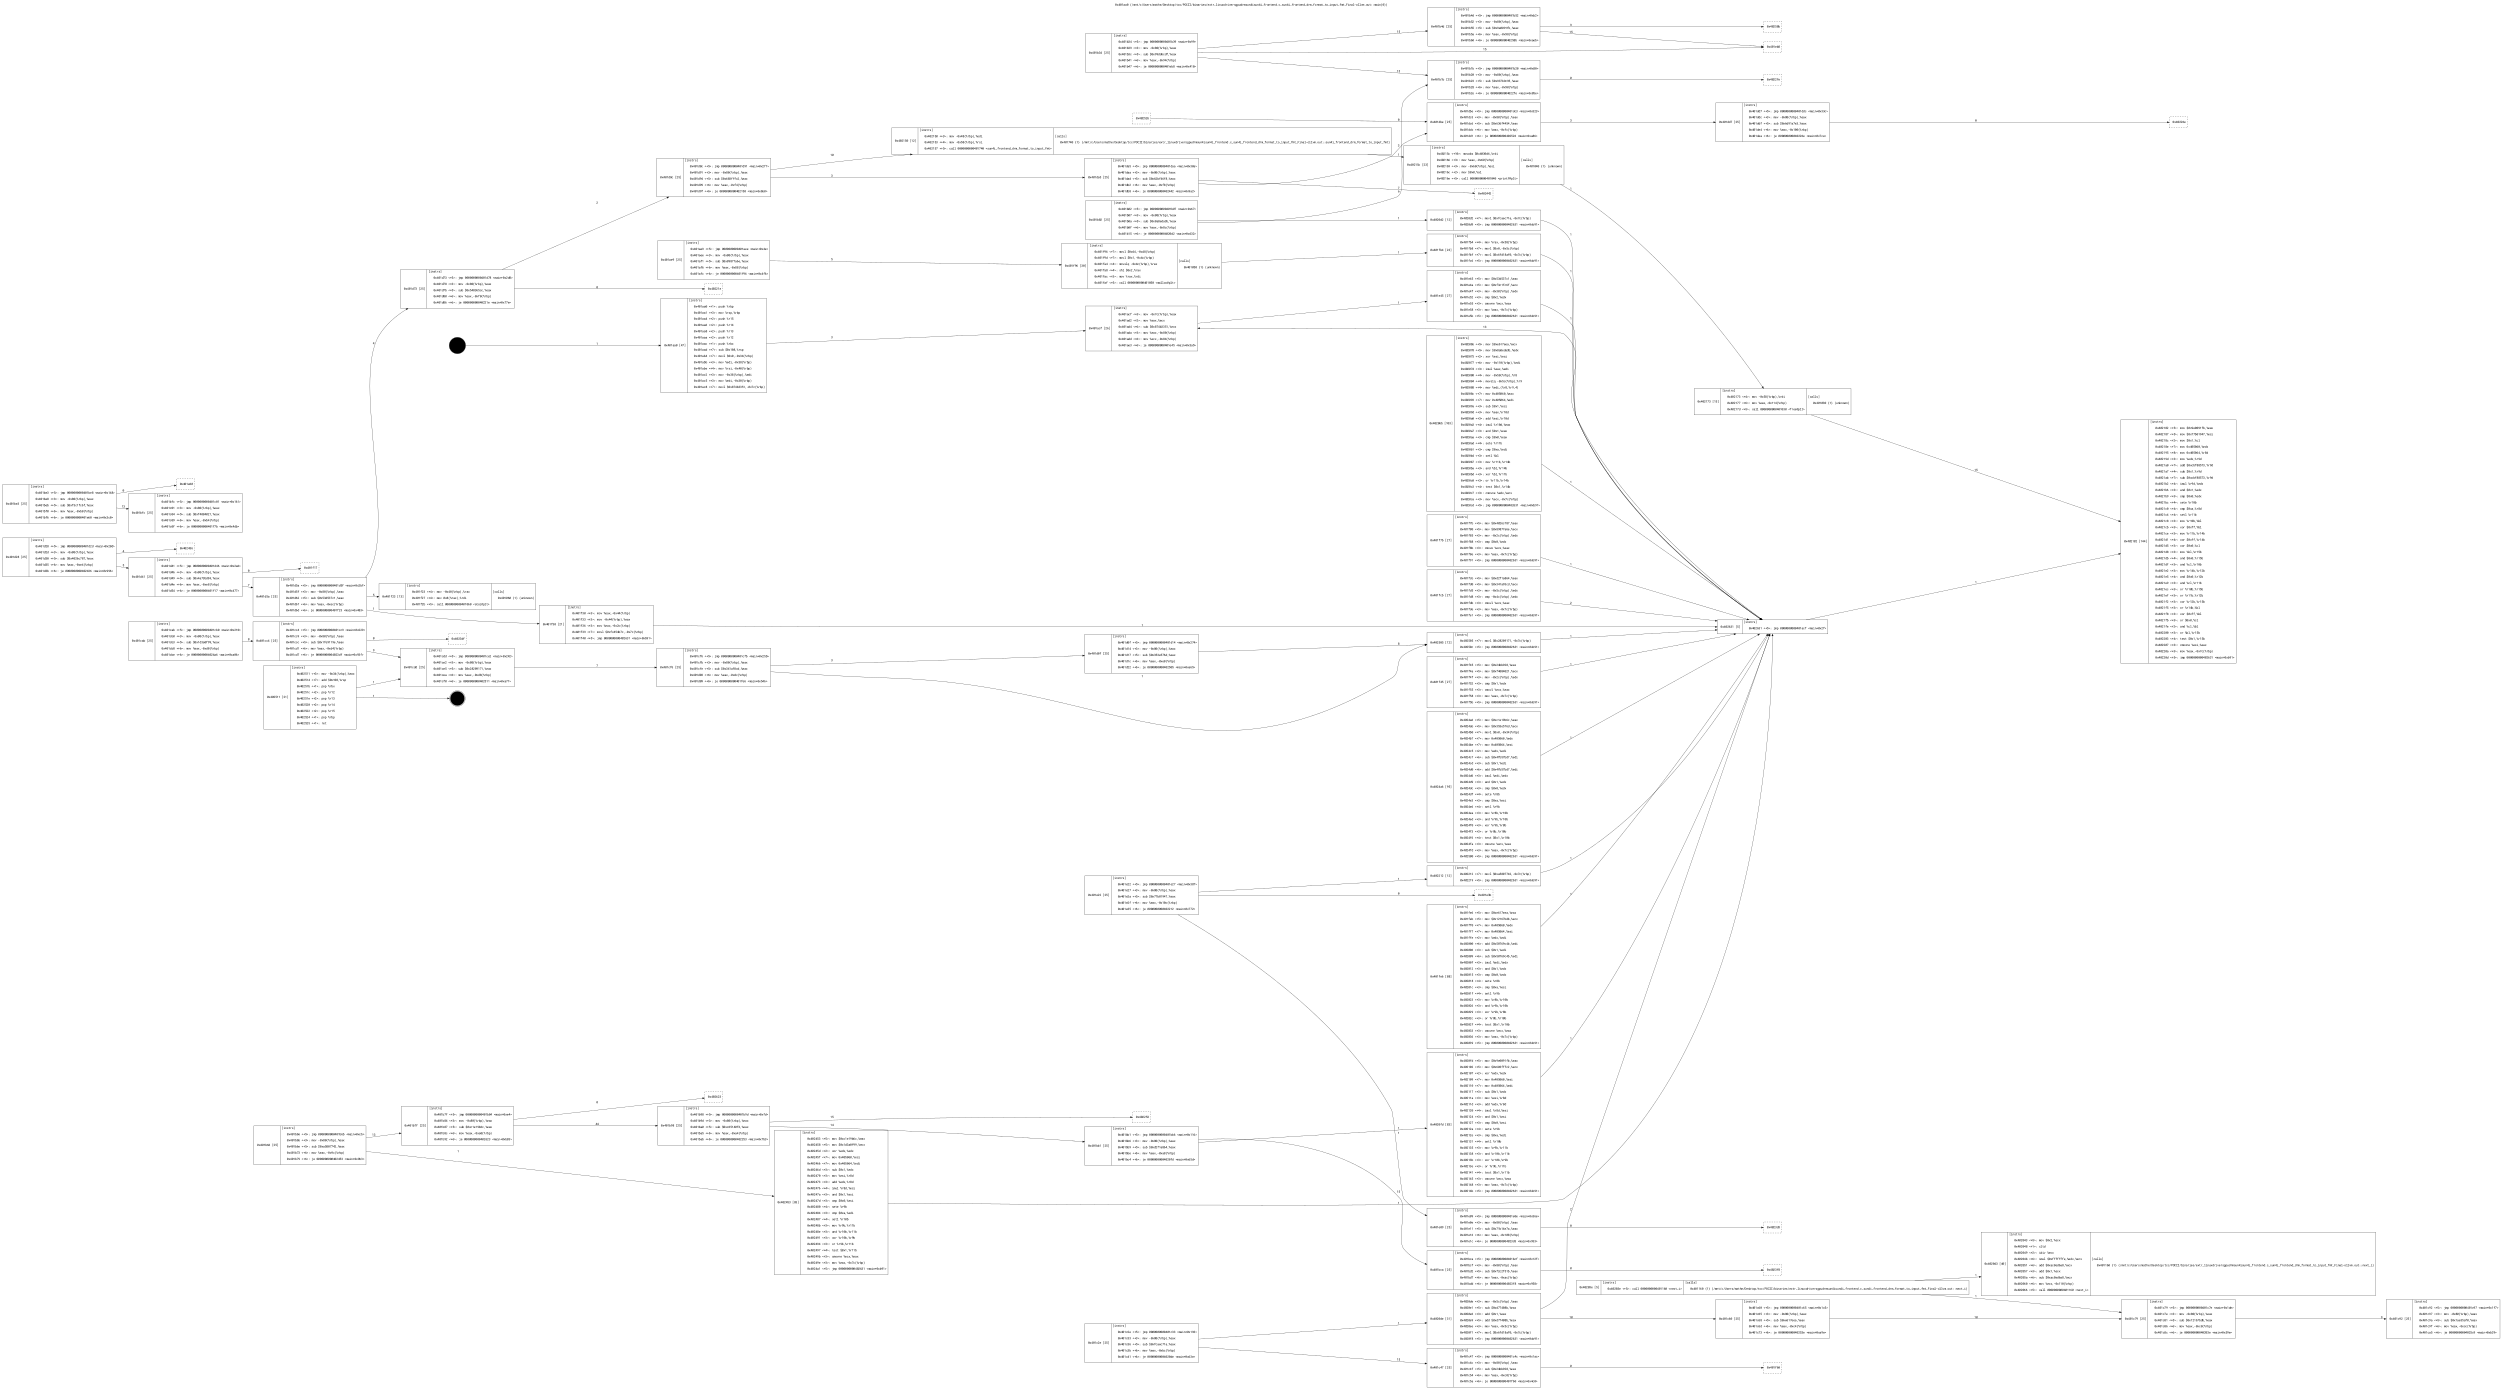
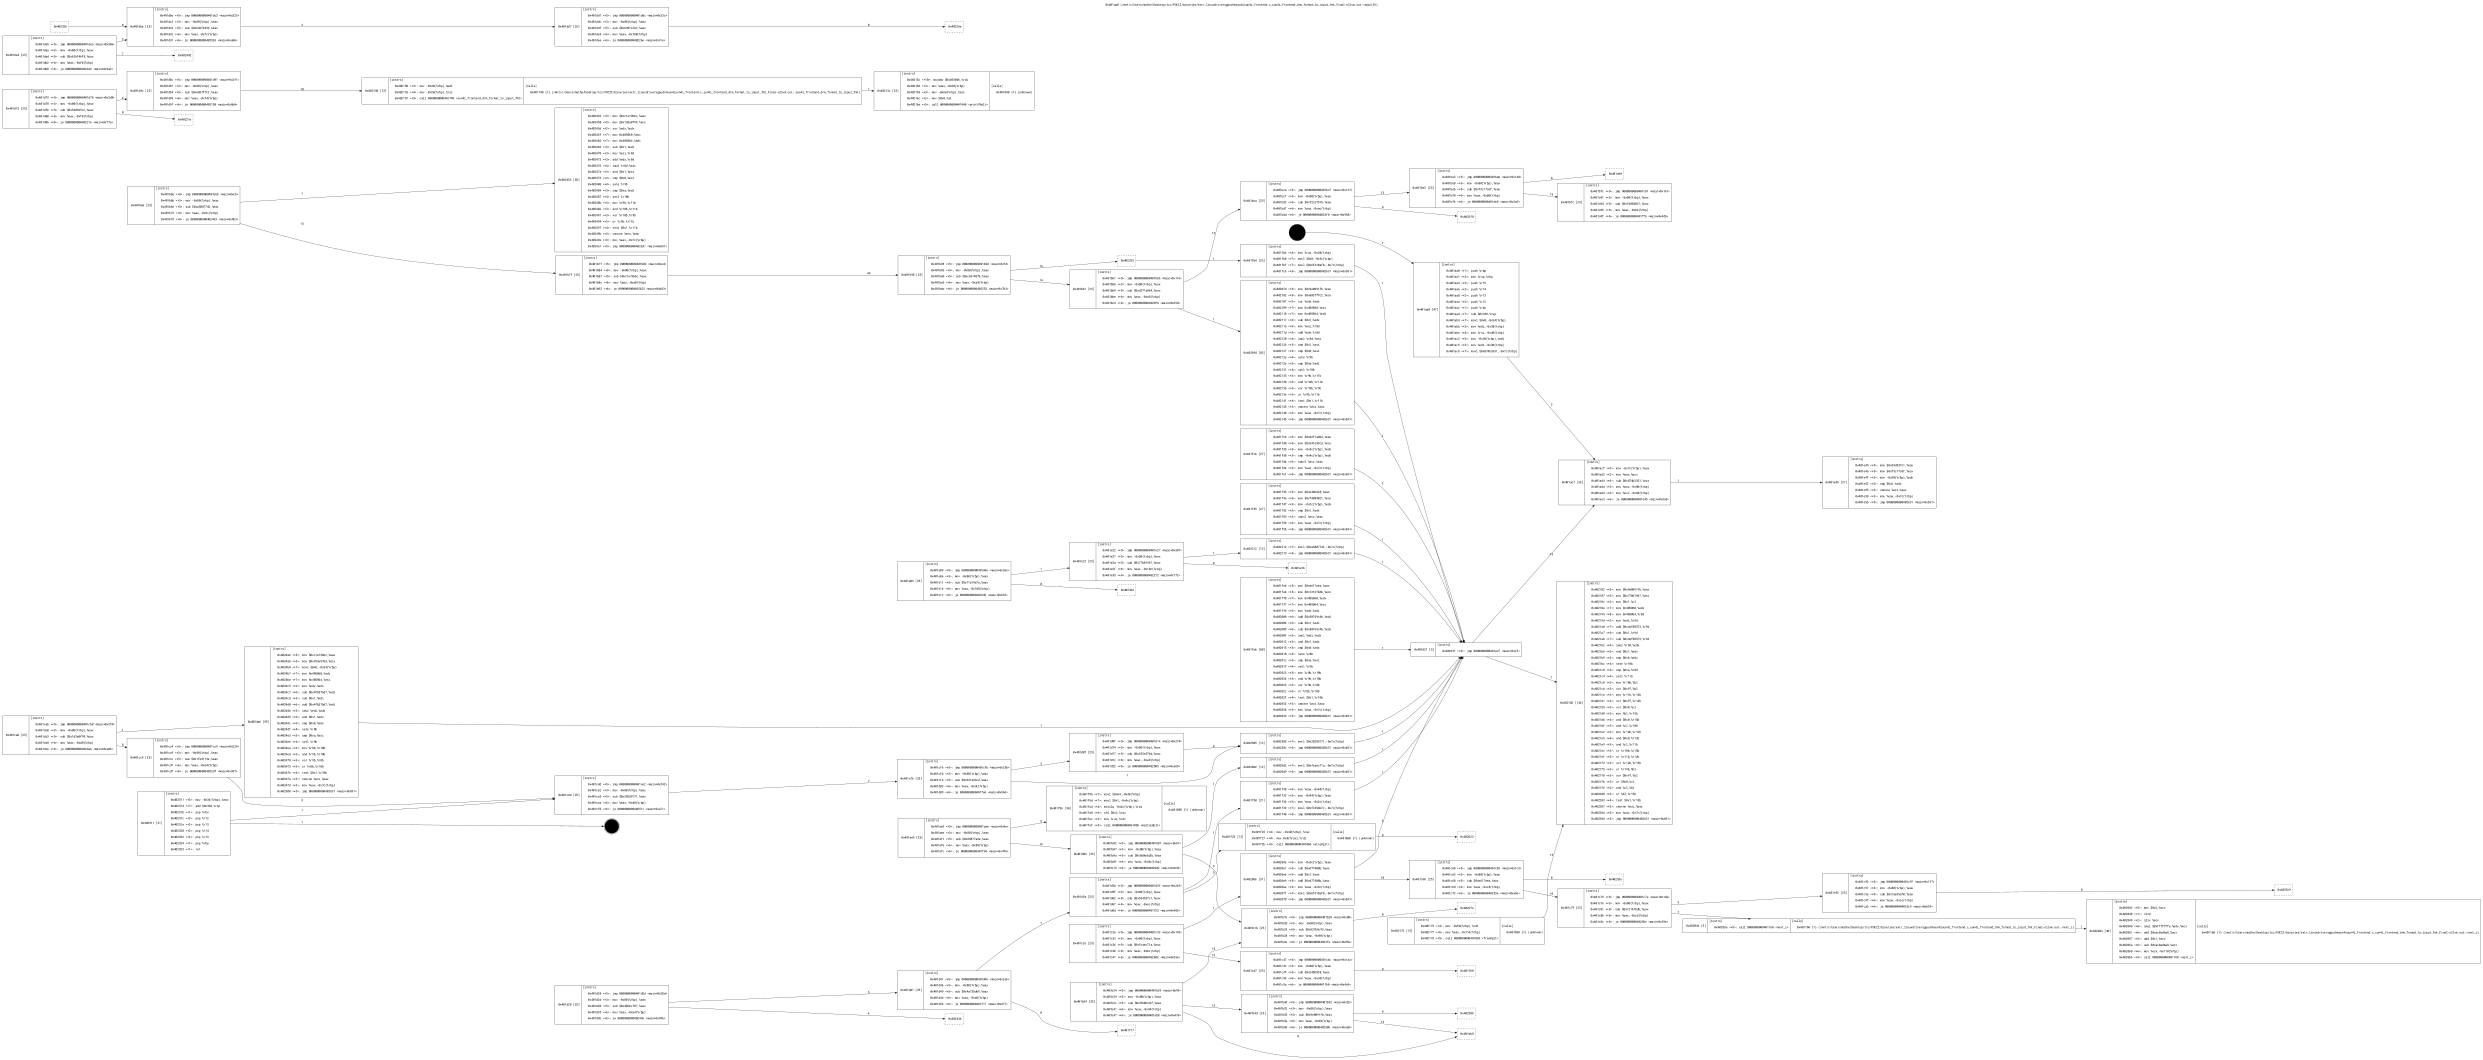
edge "0x401b34 [25]" -> "0x401eb8": label " 15" -> " 0"
edge "0x401d8c [25]" -> "0x401da5 [25]": removed, label "3"
edge "0x401bca [25]" -> "0x401be3 [25]": added, label "13"
edge "0x401d73 [25]" -> "0x401d8c [25]": label " 2" -> " 4"
edge "0x401f96 [30]" -> "0x401fb4 [23]": now "0x402253" -> "0x401fb4 [23]"
edge "0x40215c [23]" -> "0x402173 [15]": removed, label "1"
edge "0x401e45 [27]" -> "0x402631 [5]": removed, label "1"
node "0x40206b [103]": removed
edge "0x401d5a [25]" -> "0x401d73 [25]": removed, label "4"
node "0x401f7b [27]": removed
node "0x4023df": removed
edge "0x401cab [25]" -> "0x4024a6 [95]": added, label "1"
edge "0x401ae9 [25]" -> "0x401b02 [25]": added, label "16"
node "0x40253e": added
node "0x4025c9": added
edge "0x401e22 [25]" -> "0x401e09 [25]": reversed
edge "0x401b7f [25]" -> "0x402623": now "0x401f23 [13]" -> "0x402623"
edge "0x402453 [83]" -> "0x402631 [5]": removed, label "1"
edge "0x40203e [5]" -> "0x401c79 [25]": reversed
